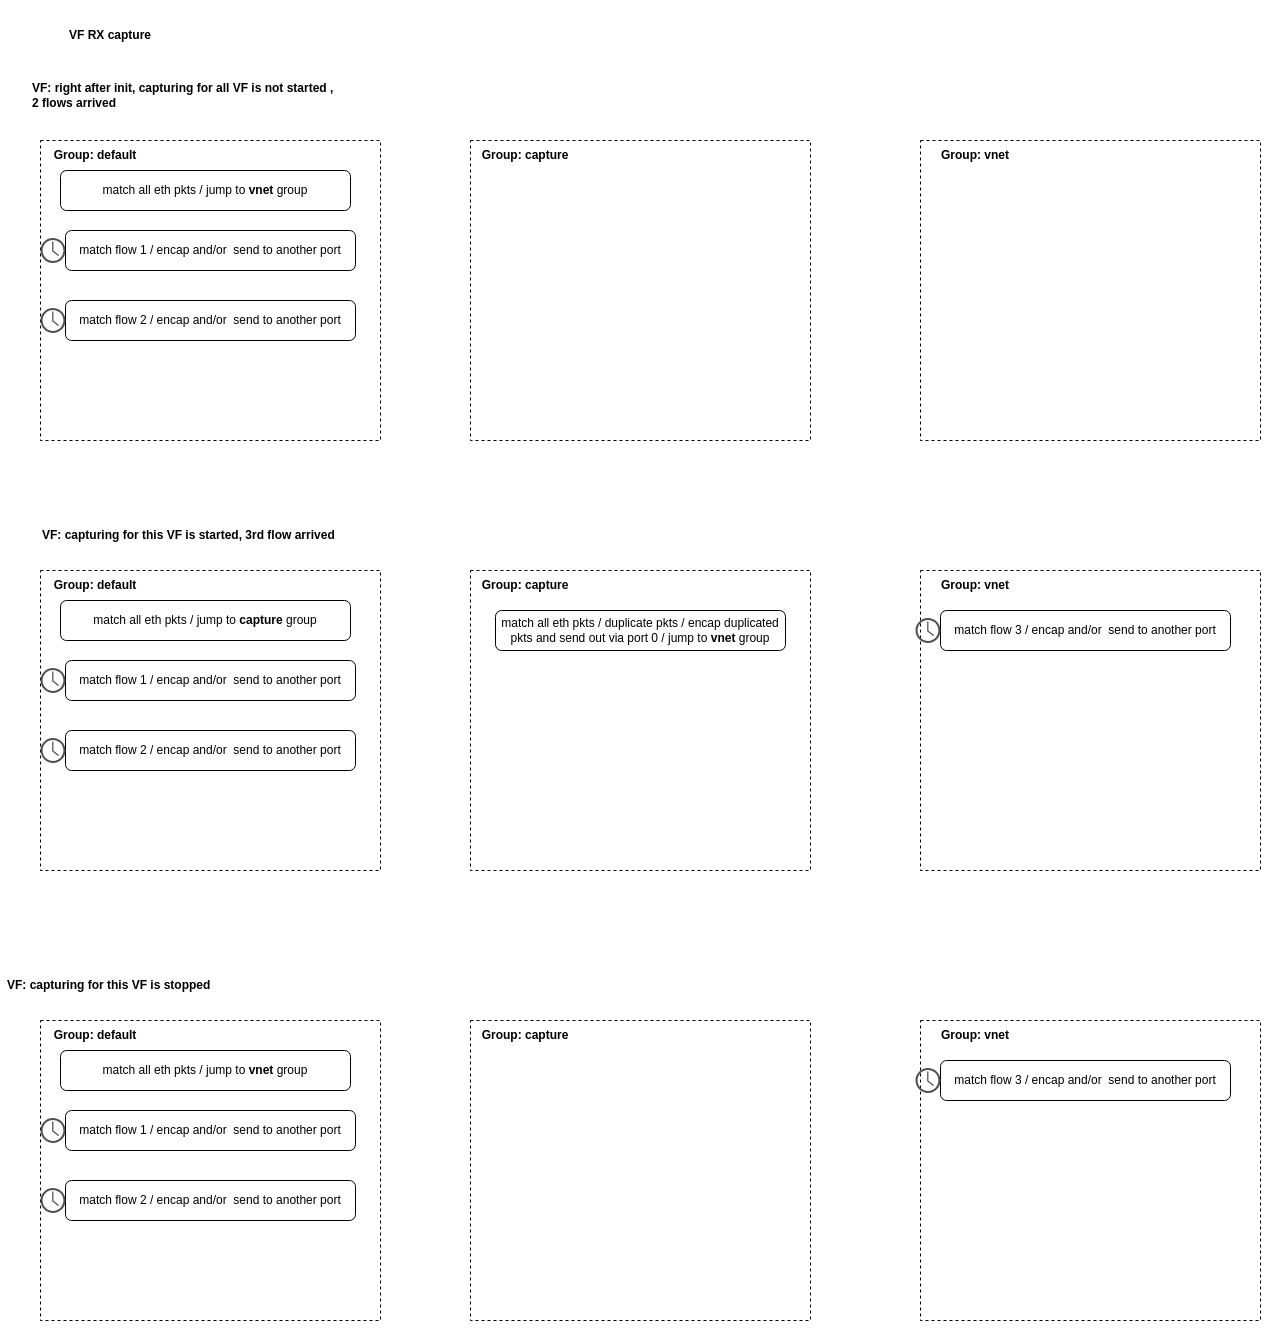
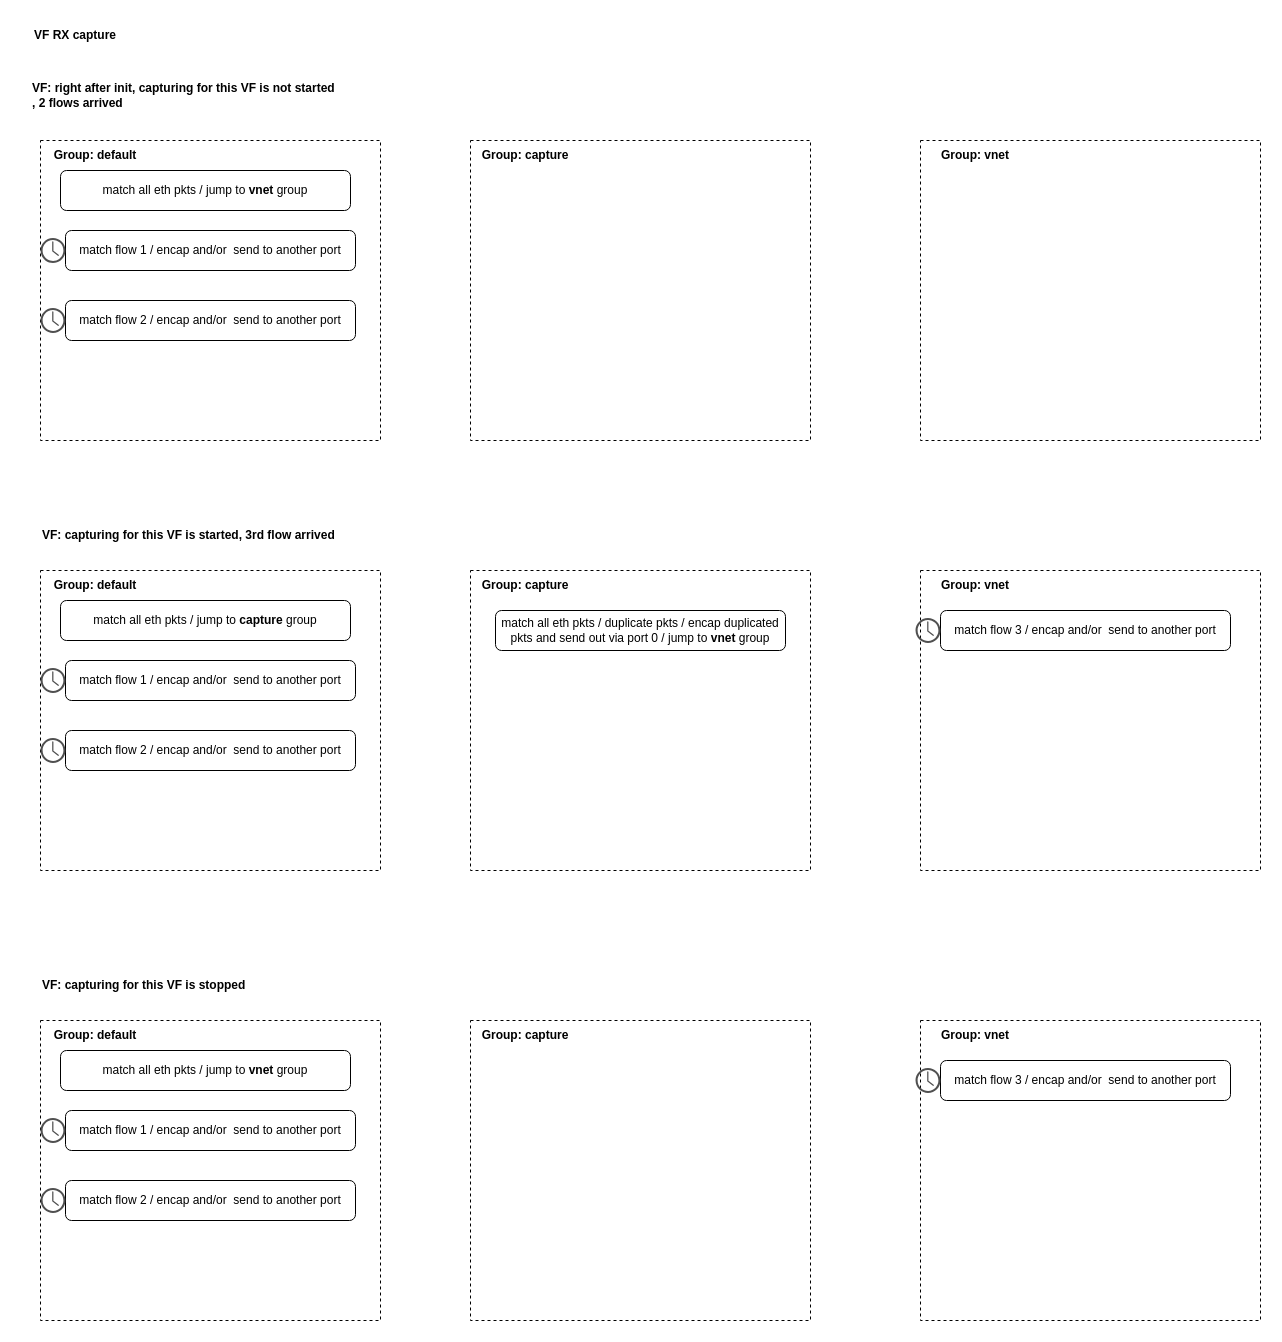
node "VF RX capture": moved (111, 36) -> (76, 36)
node "VF: right after init, capturing for all VF is not started , 2 flows arrived": label "VF: right after init, capturing for all VF is not started , 2 flows arrived" -> "VF: right after init, capturing for this VF is not started , 2 flows arrived"
node "VF: capturing for this VF is stopped": moved (161, 986) -> (196, 986)
